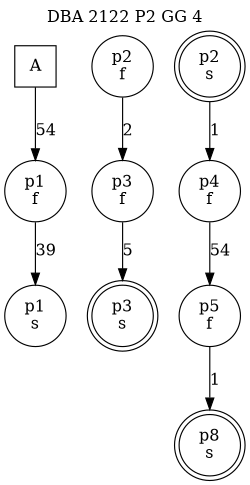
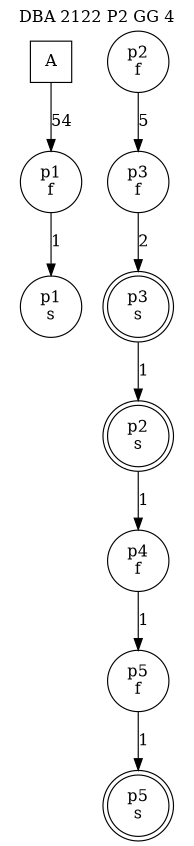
edge "p2 f" -> "p3 f": label "2" -> "5"
edge "p1 f" -> "p1 s": label "39" -> "1"
edge "p3 f" -> "p3 s": label "5" -> "2"
edge "p4 f" -> "p5 f": label "54" -> "1"
edge "p3 s" -> "p2 s": added, label "1"
node "p8 s": label "p8 s" -> "p5 s"
